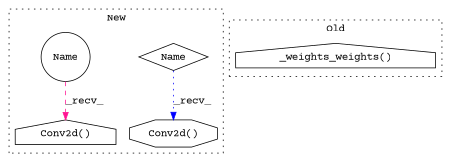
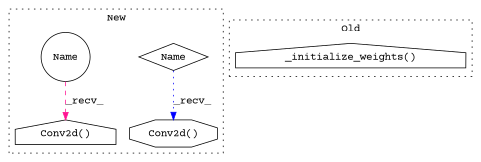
node "_weights_weights()": label "_weights_weights()" -> "_initialize_weights()"
